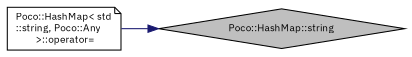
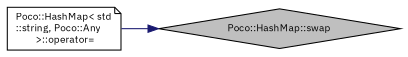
node "Poco::HashMap::string": label "Poco::HashMap::string" -> "Poco::HashMap::swap"
